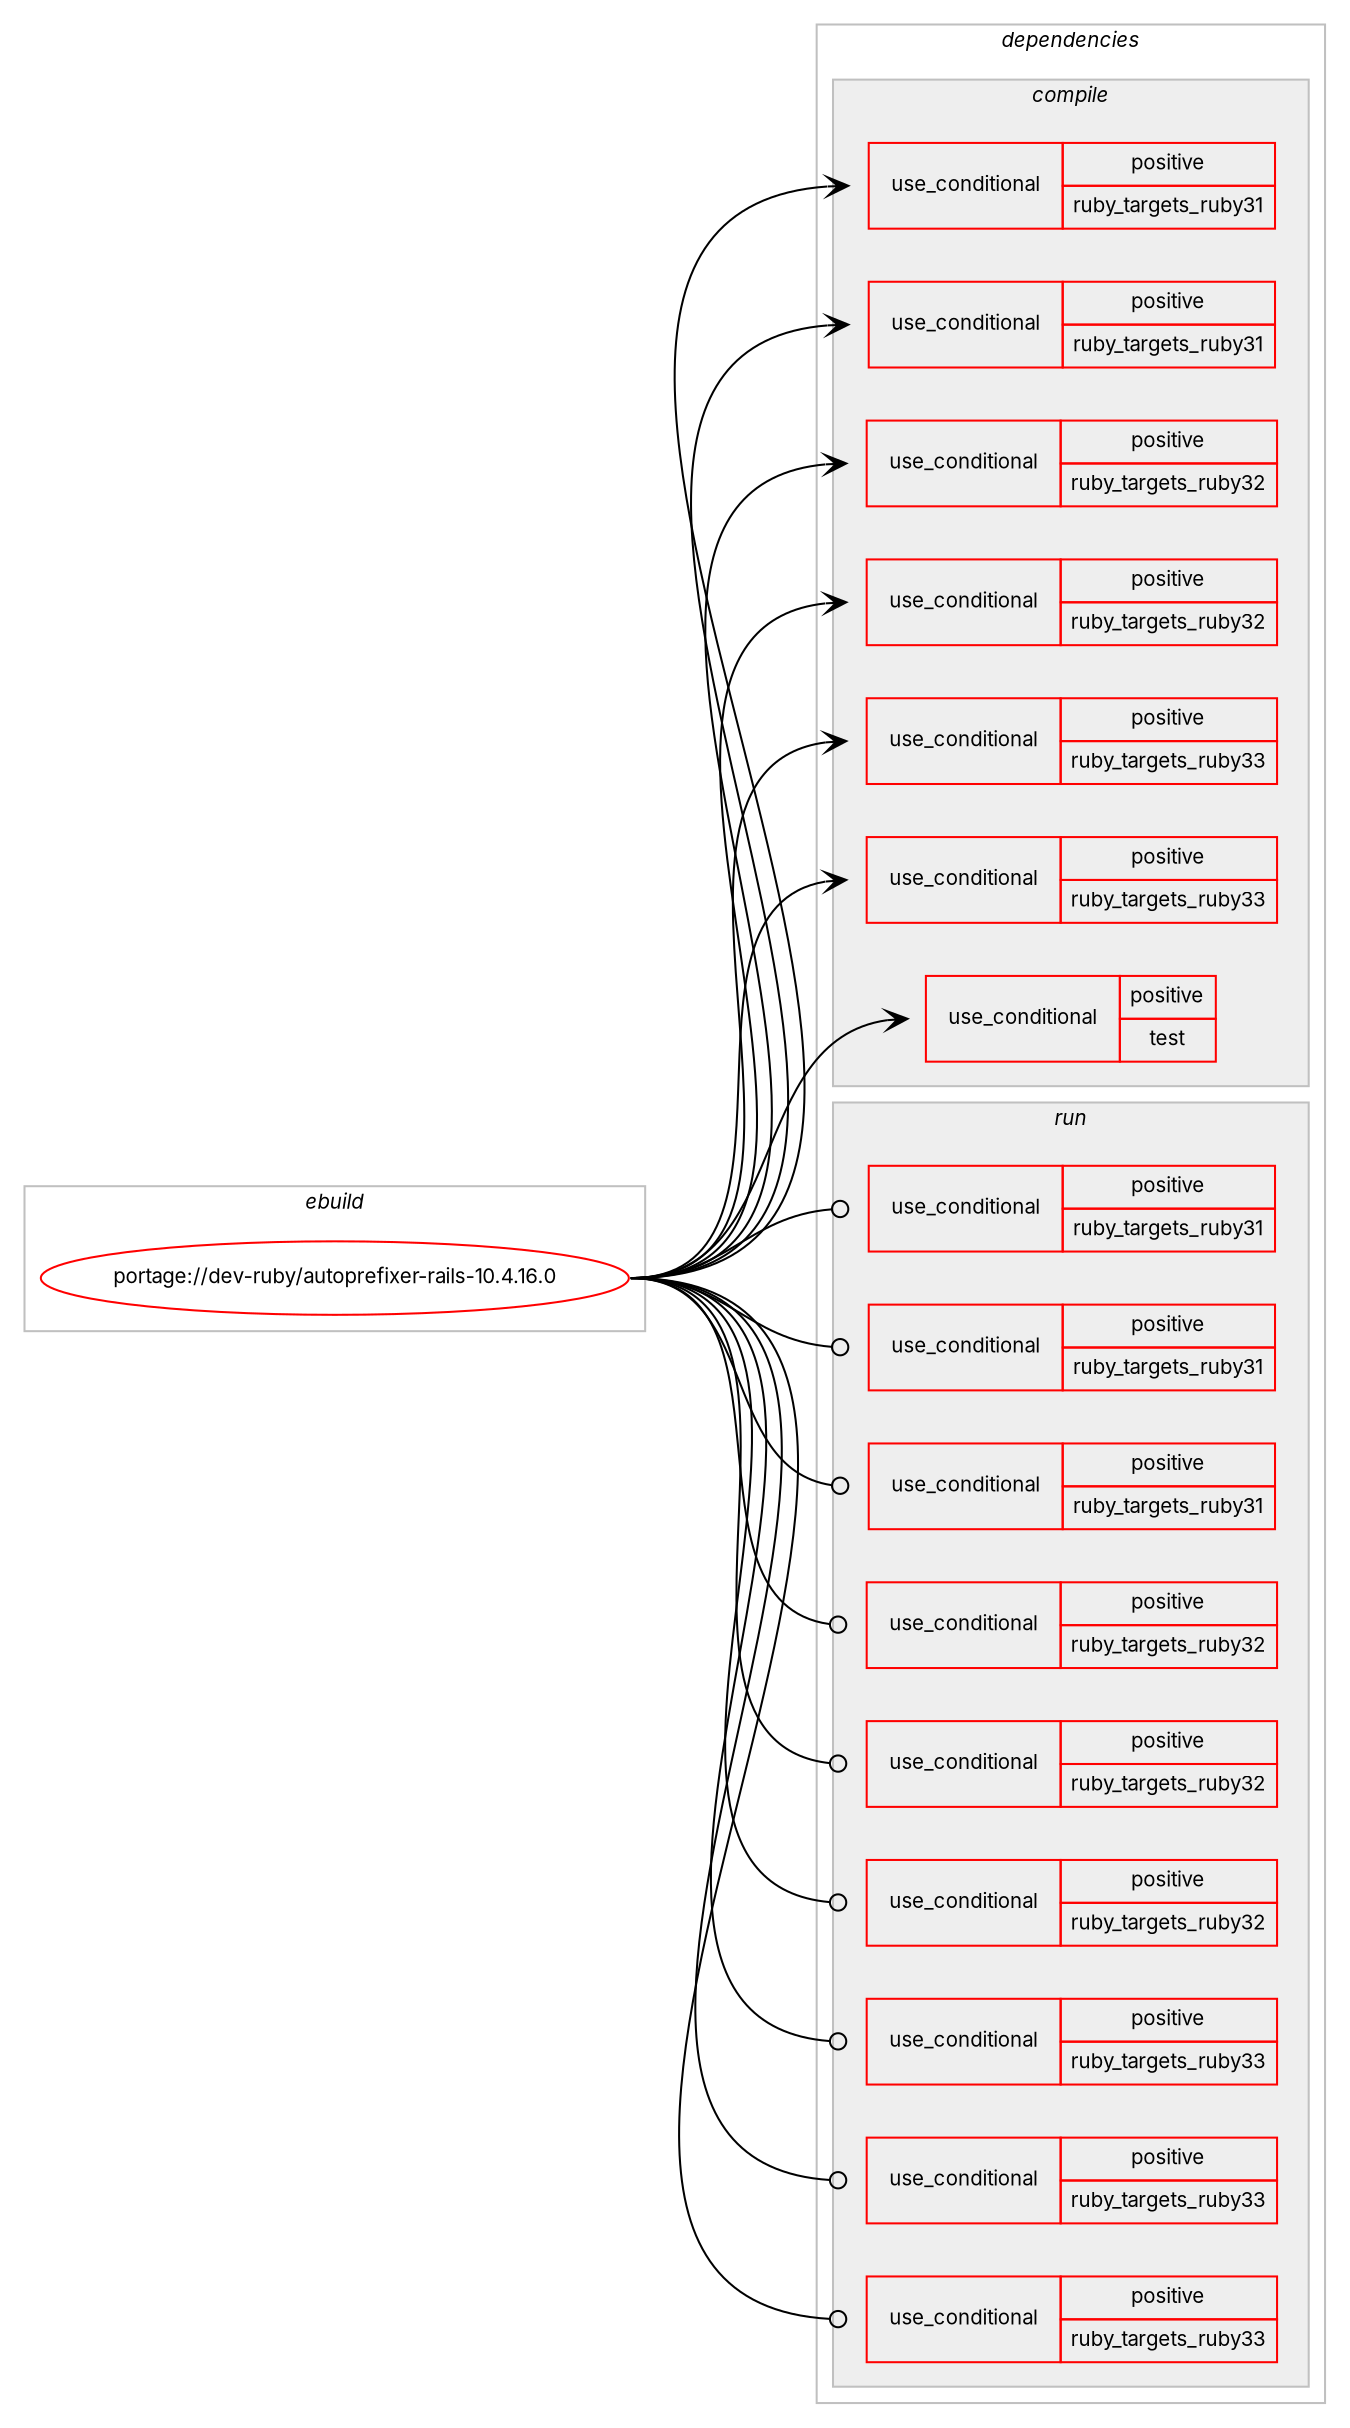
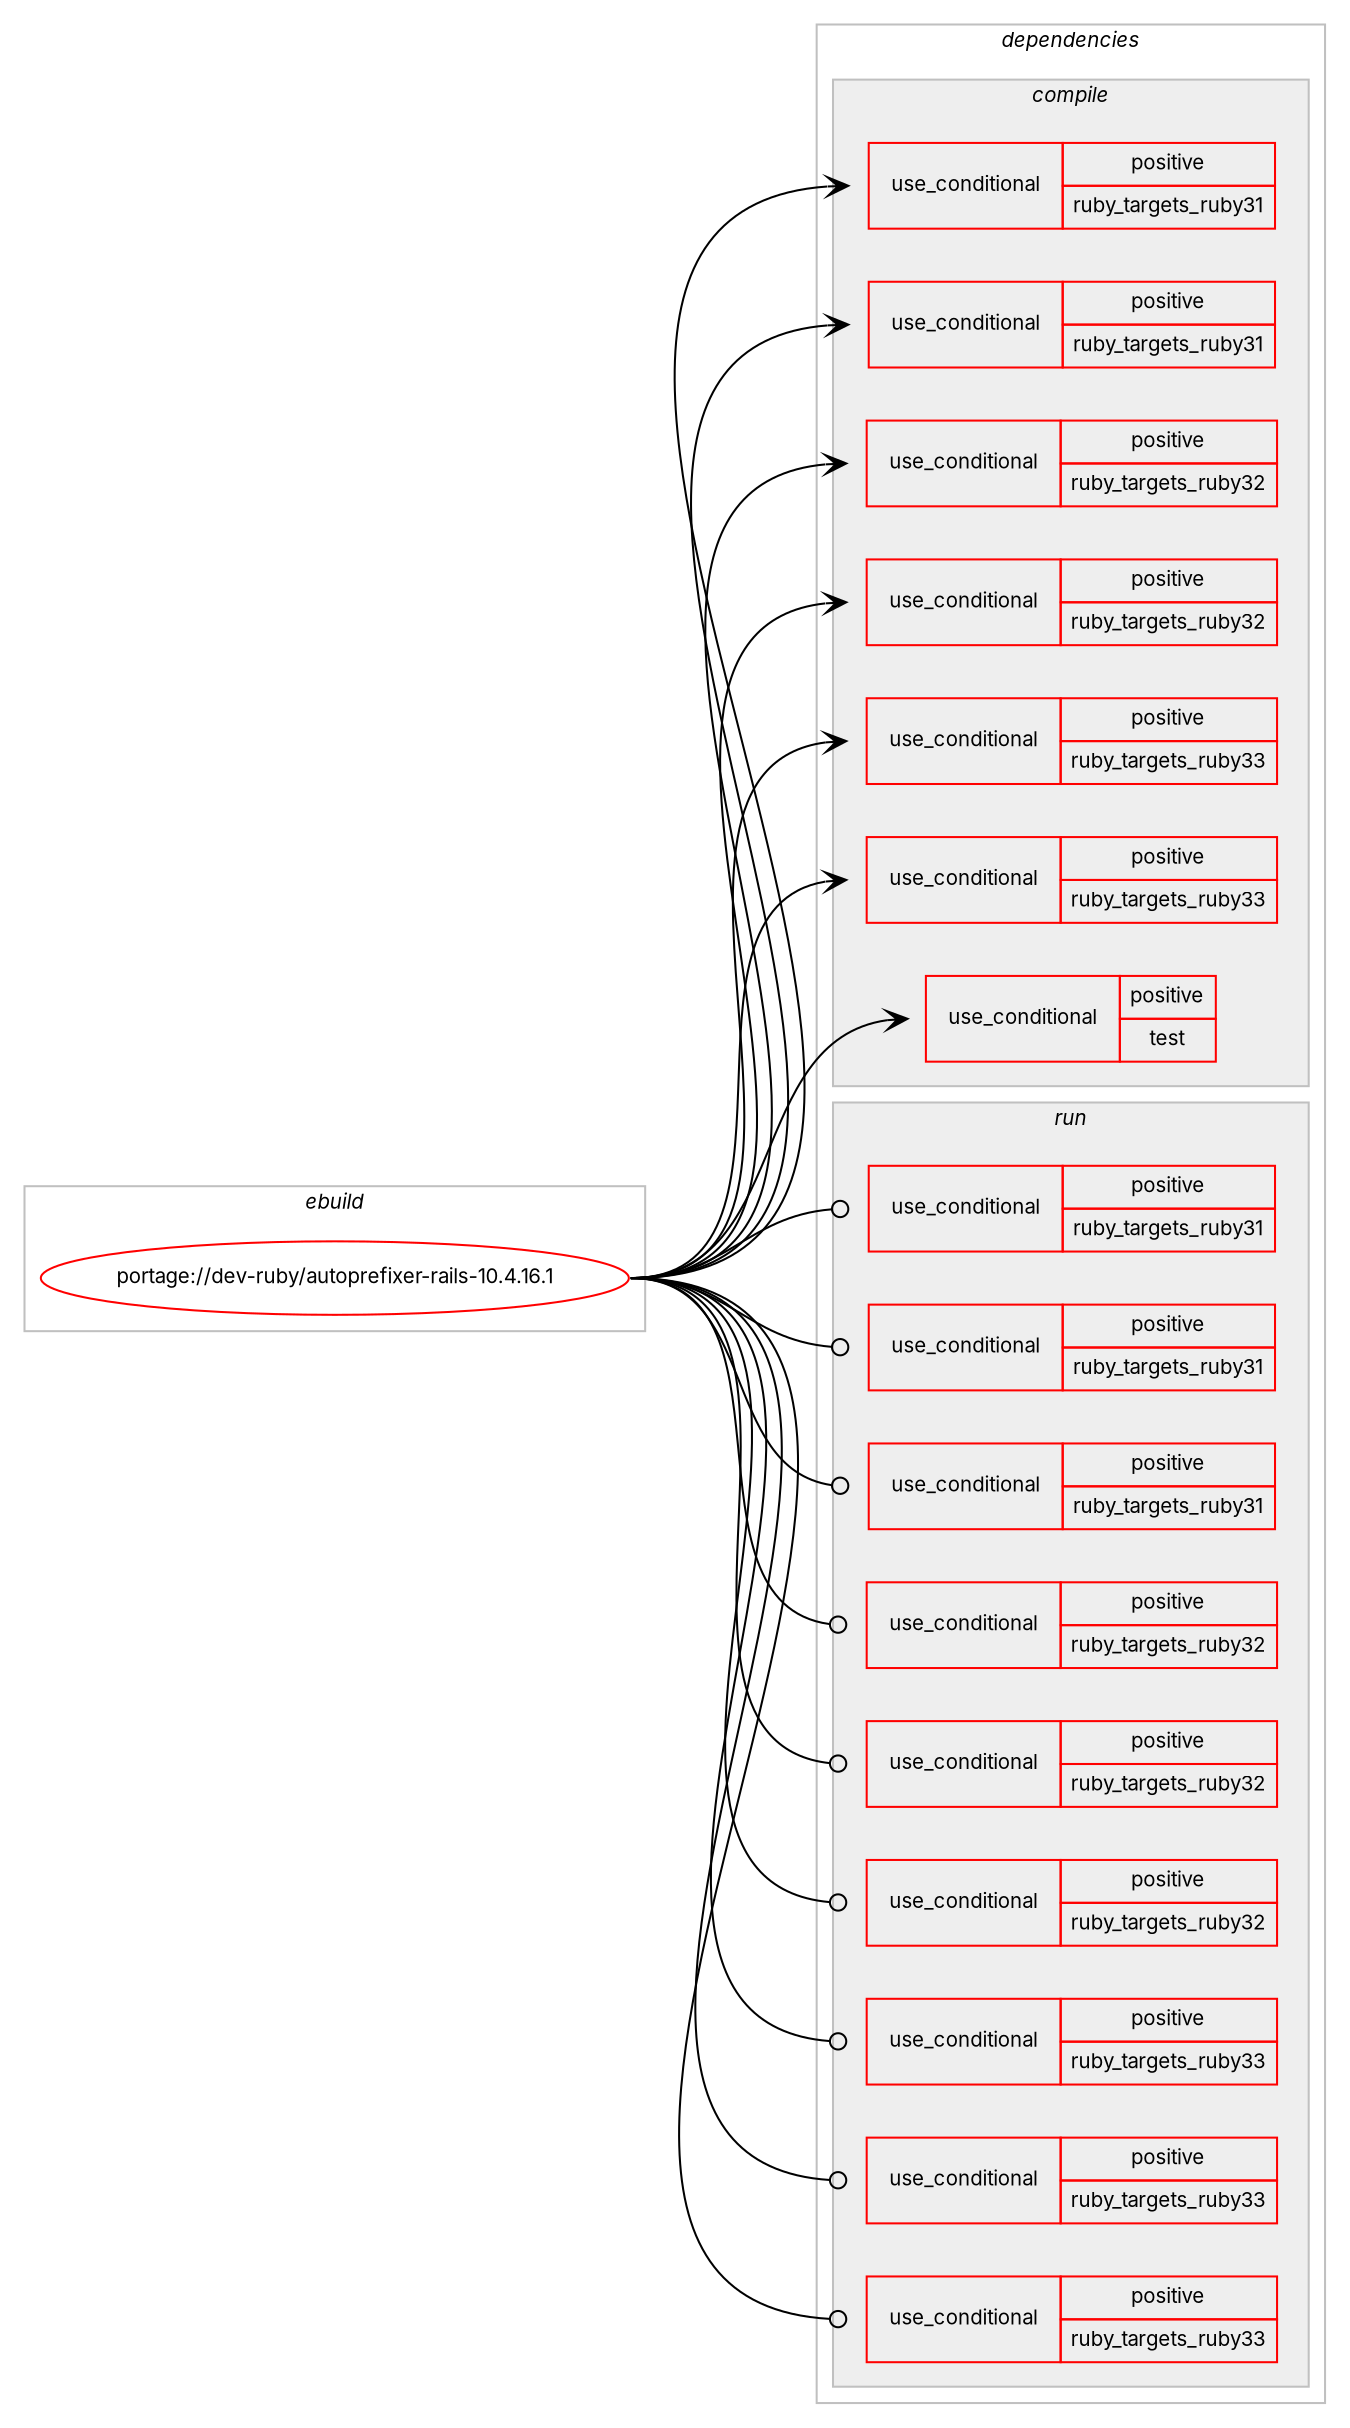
node "portage://dev-ruby/autoprefixer-rails-10.4.16.0": label "portage://dev-ruby/autoprefixer-rails-10.4.16.0" -> "portage://dev-ruby/autoprefixer-rails-10.4.16.1"
